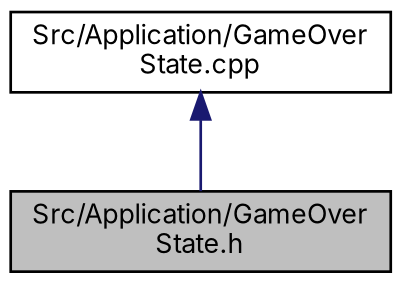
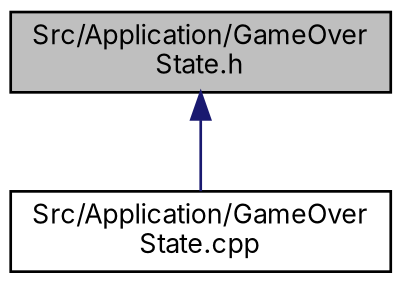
edge "Src/Application/GameOver State.h" -> "Src/Application/GameOver State.cpp": reversed
